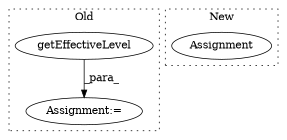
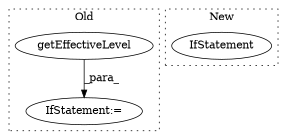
node "Assignment": label "Assignment" -> "IfStatement"
node "Assignment:=": label "Assignment:=" -> "IfStatement:="
